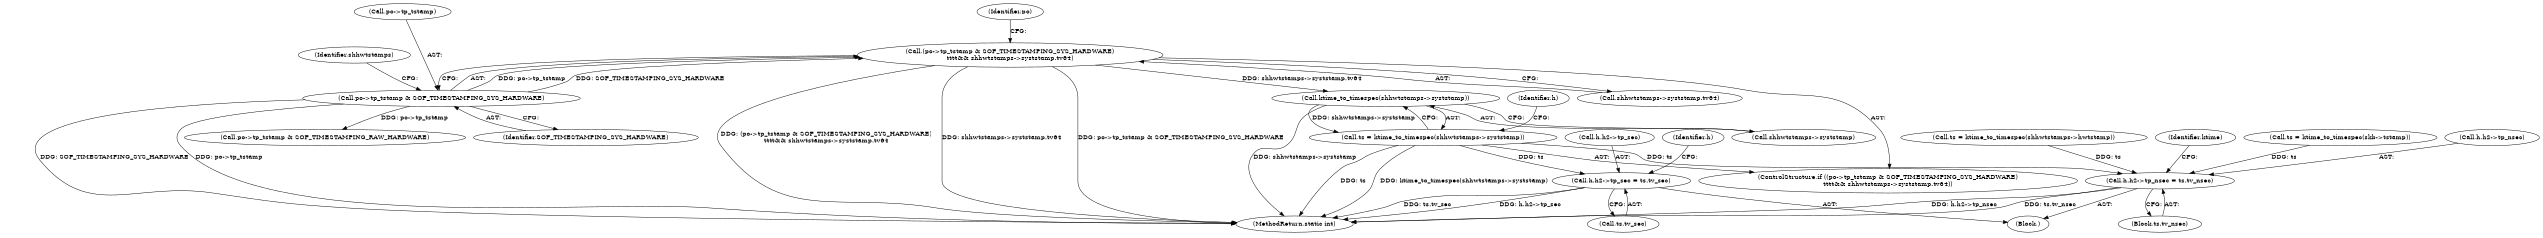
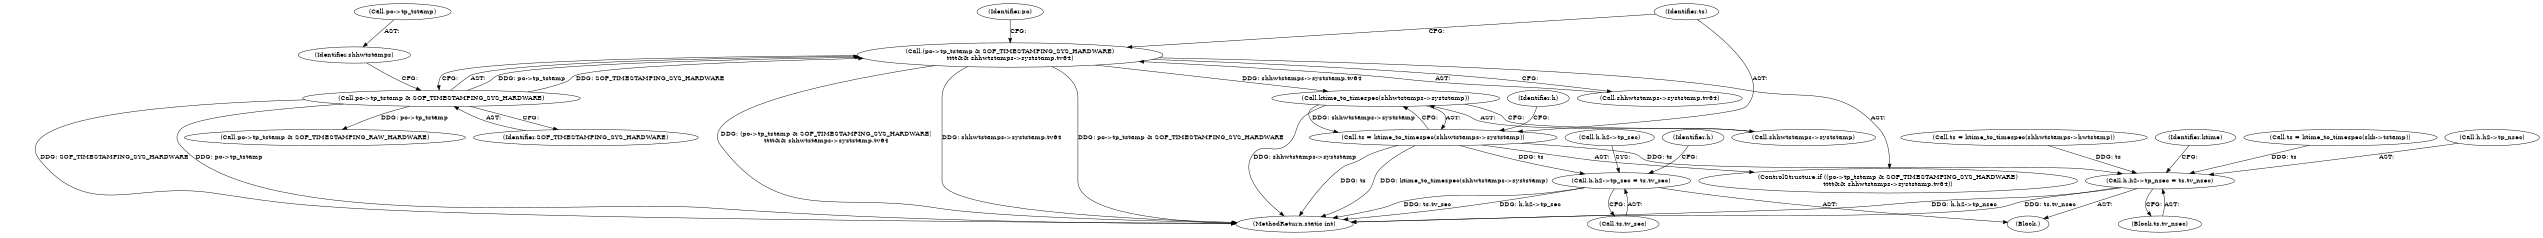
node "(Identifier,ts)": added
edge "(Call,po->tp_tstamp)" -> "(Call,po->tp_tstamp & SOF_TIMESTAMPING_SYS_HARDWARE)": now "(Call,po->tp_tstamp)" -> "(Identifier,shhwtstamps)"
edge "(Call,h.h2->tp_sec)" -> "(Call,h.h2->tp_sec = ts.tv_sec)": label "AST: " -> "SYS: "
